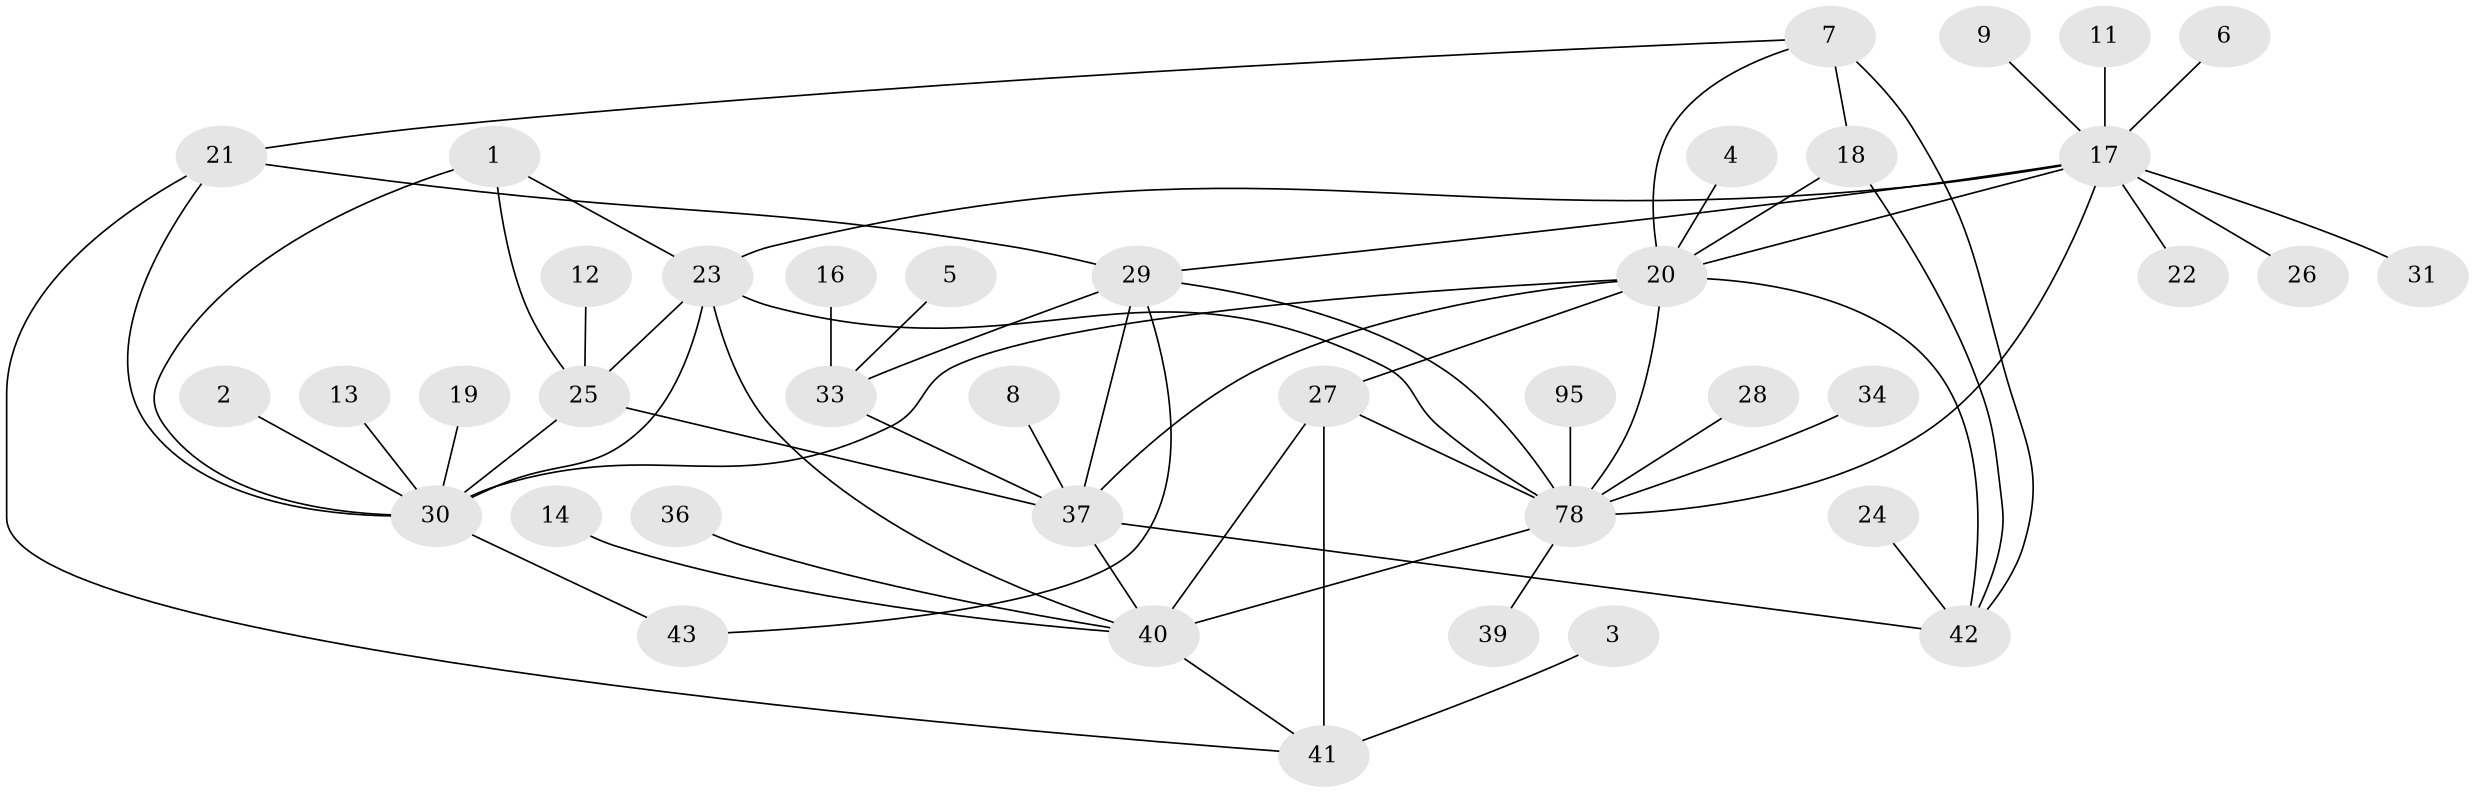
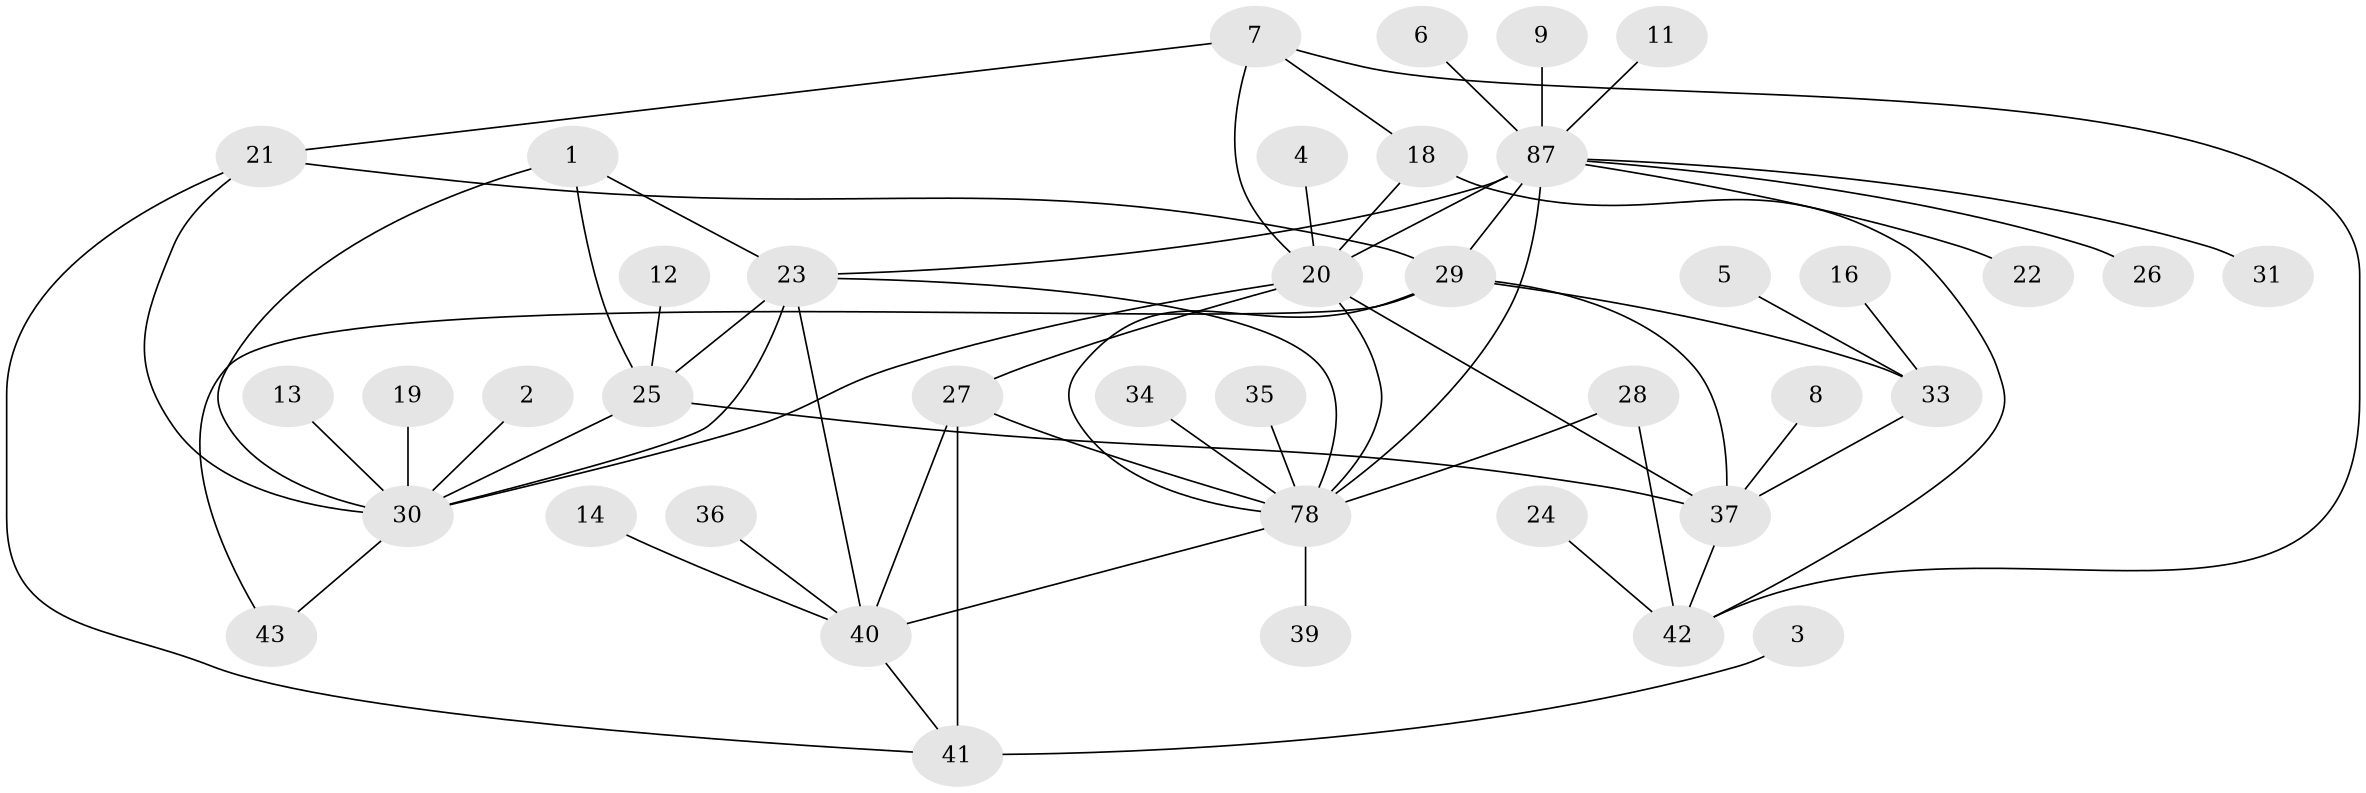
node "17": label "17" -> "87"
edge "20" -- "42": now "28" -- "42"
node "95": label "95" -> "35"
edge "37" -- "40": removed
